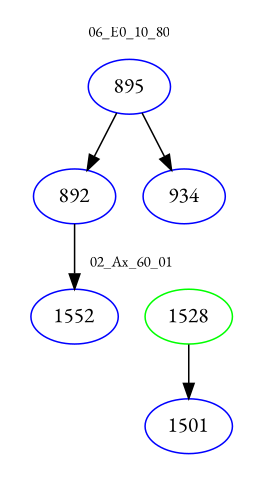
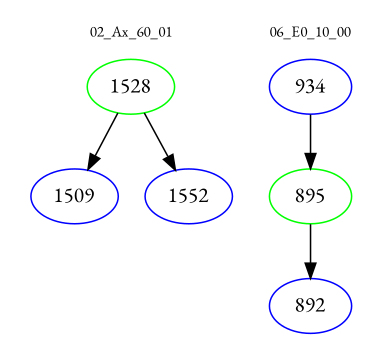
cluster "06_E0_10_80": label "06_E0_10_80" -> "06_E0_10_00"
node "895": color blue -> green
edge "895" -> "934": reversed
edge "892" -> "1552": now "1528" -> "1552"
node "1501": label "1501" -> "1509"
